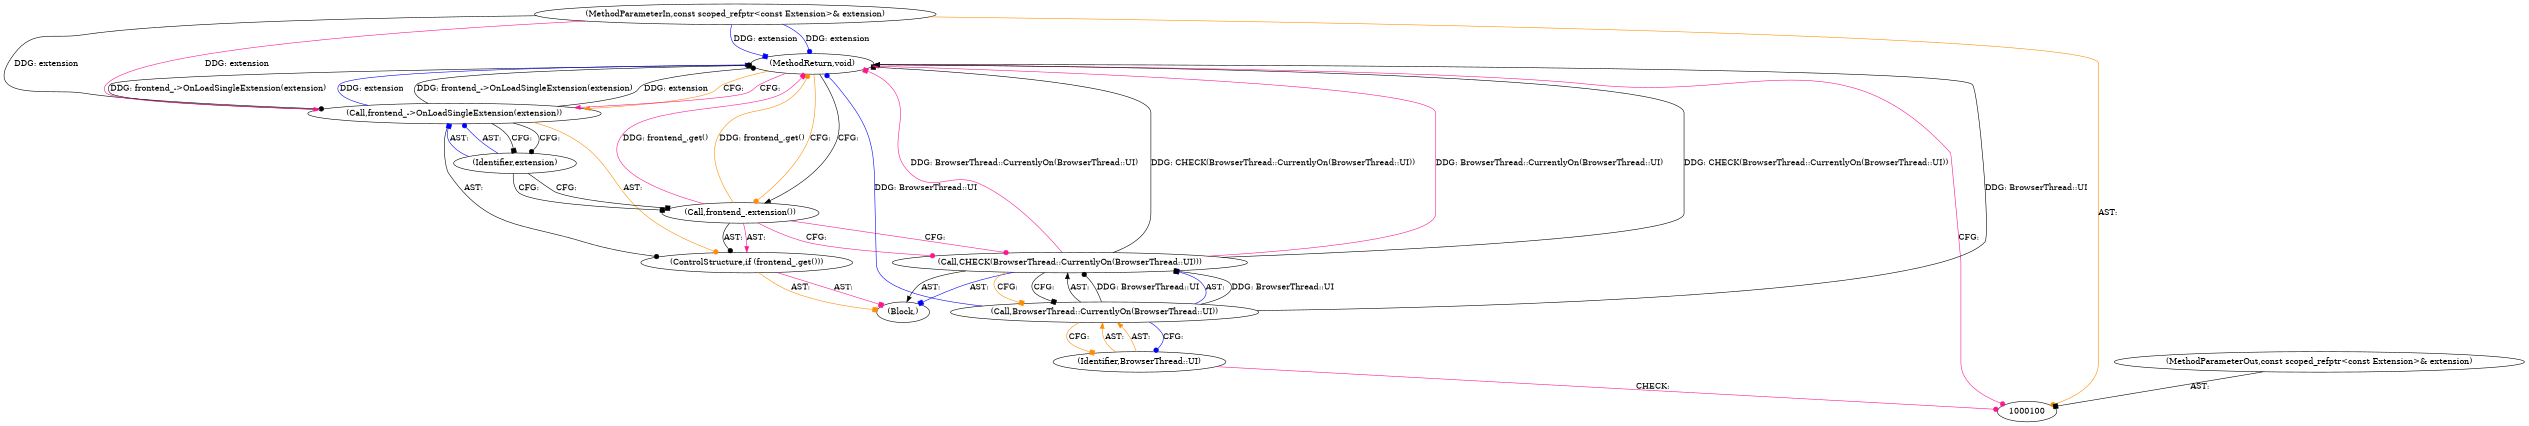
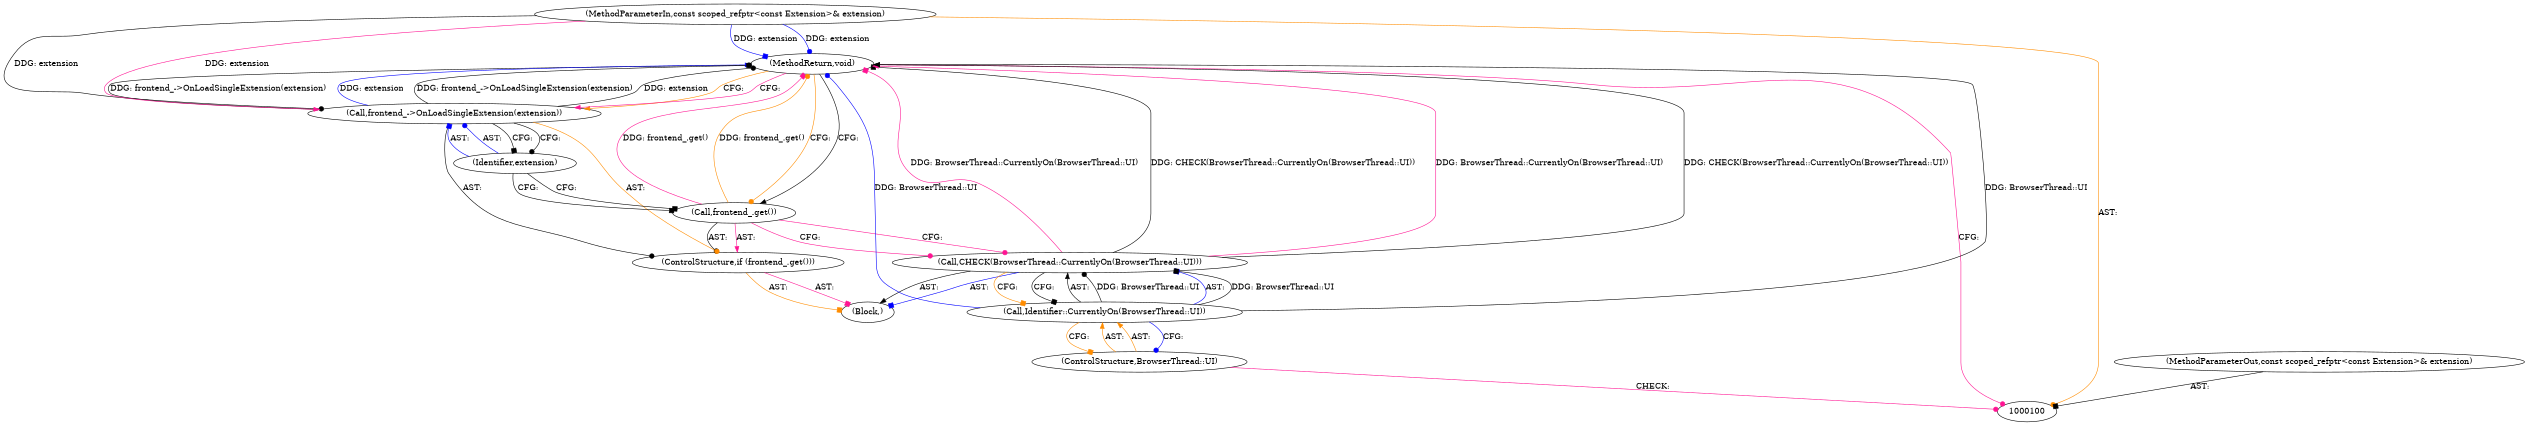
node "(Call,frontend_.extension())": label "(Call,frontend_.extension())" -> "(Call,frontend_.get())"
node "(Call,BrowserThread::CurrentlyOn(BrowserThread::UI))": label "(Call,BrowserThread::CurrentlyOn(BrowserThread::UI))" -> "(Call,Identifier::CurrentlyOn(BrowserThread::UI))"
node "(Identifier,BrowserThread::UI)": label "(Identifier,BrowserThread::UI)" -> "(ControlStructure,BrowserThread::UI)"
